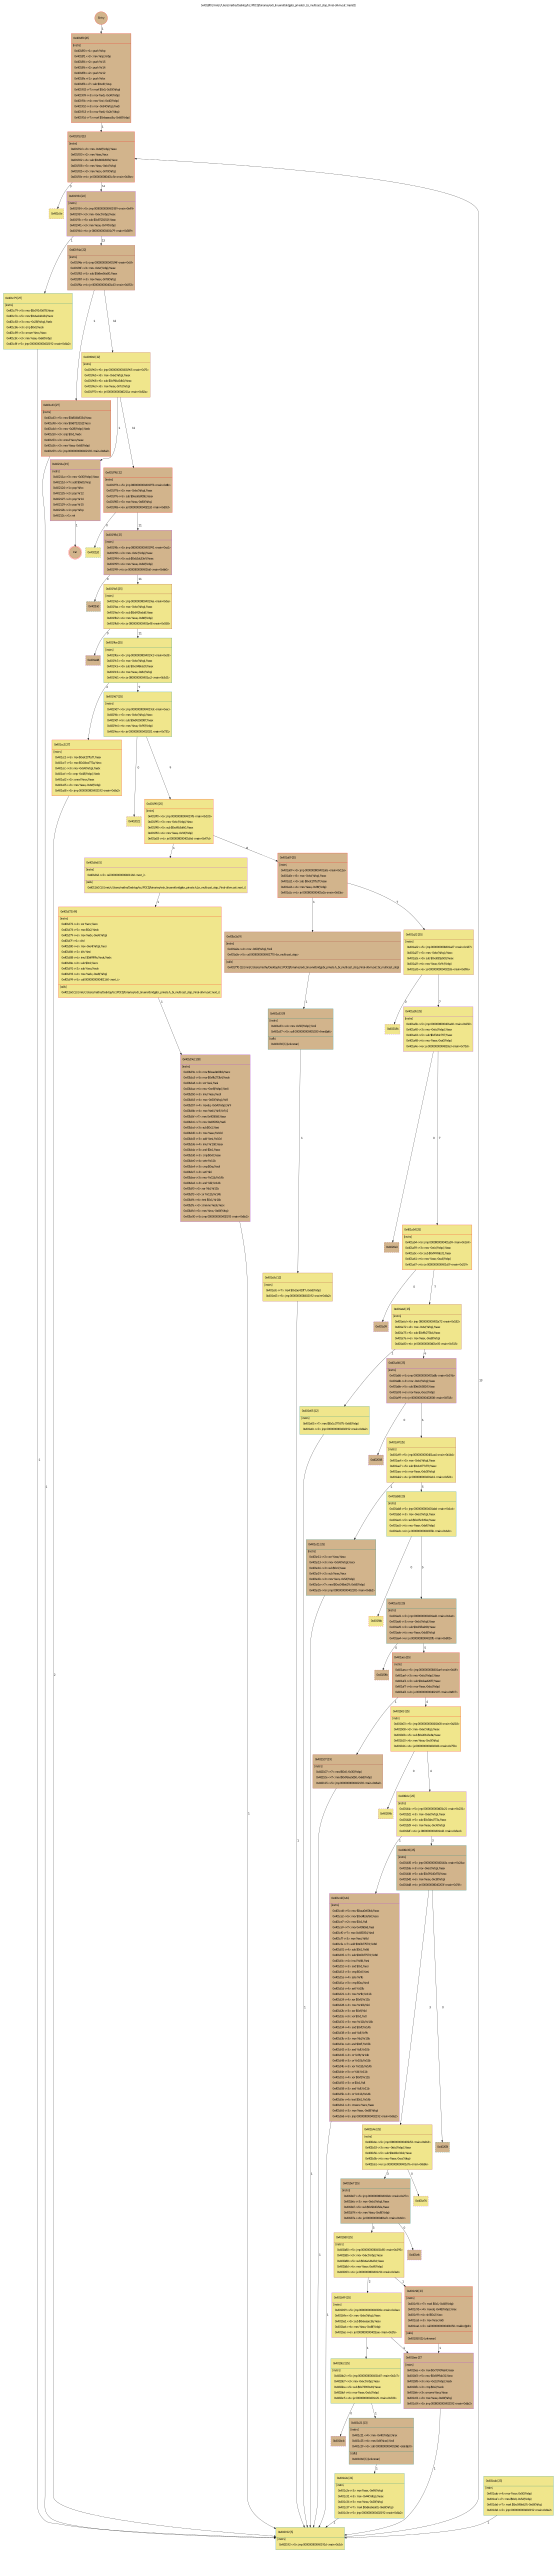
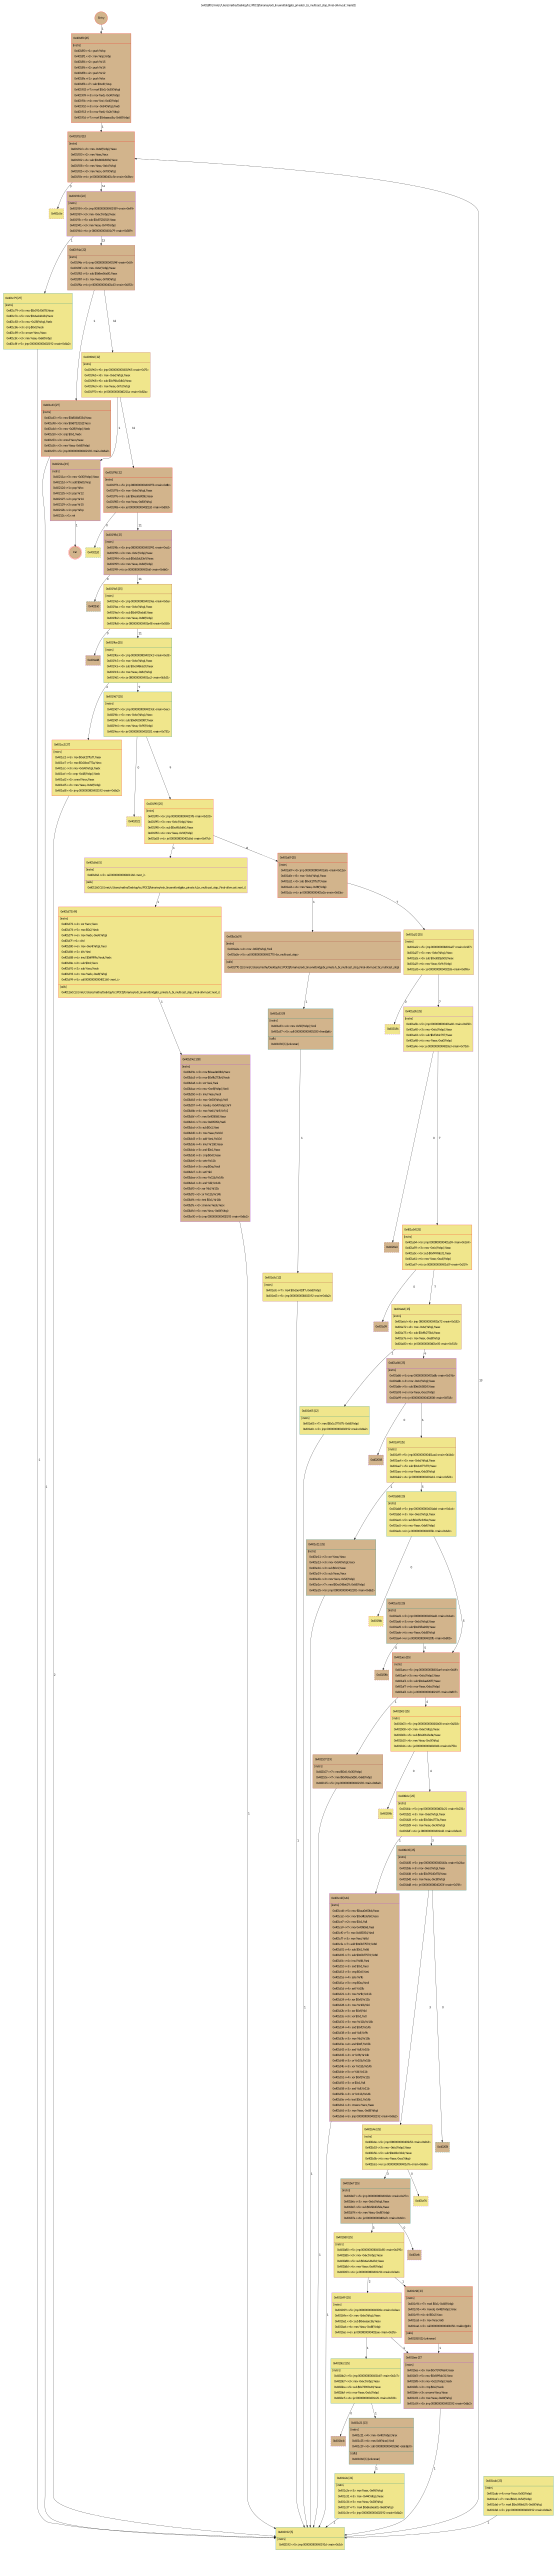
edge "0x401ab8 [25]" -> "0x401ad1 [25]": now "0x401ab8 [25]" -> "0x401aea [25]"
